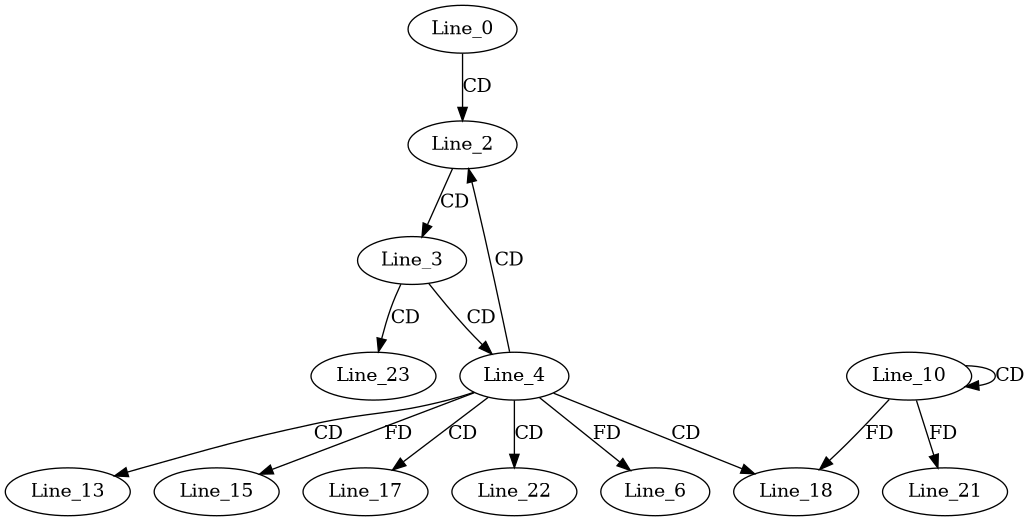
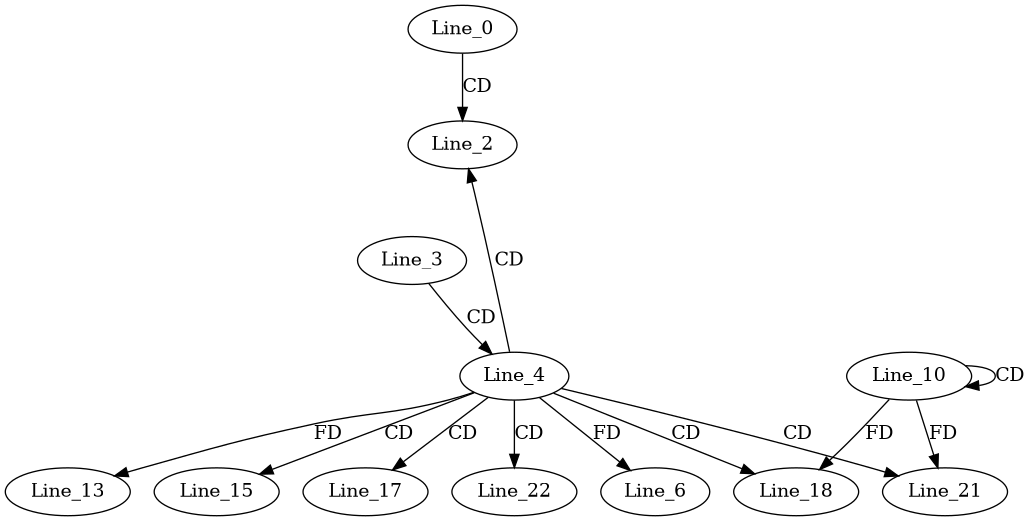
edge "Line_2" -> "Line_3": removed, label "CD"
node "Line_23": removed
edge "Line_4" -> "Line_21": added, label "CD"
edge "Line_4" -> "Line_13": label "CD" -> "FD"
edge "Line_4" -> "Line_15": label "FD" -> "CD"
